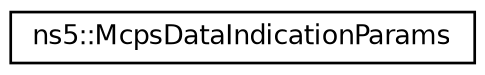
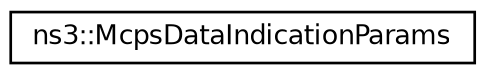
node "ns5::McpsDataIndicationParams": label "ns5::McpsDataIndicationParams" -> "ns3::McpsDataIndicationParams"
